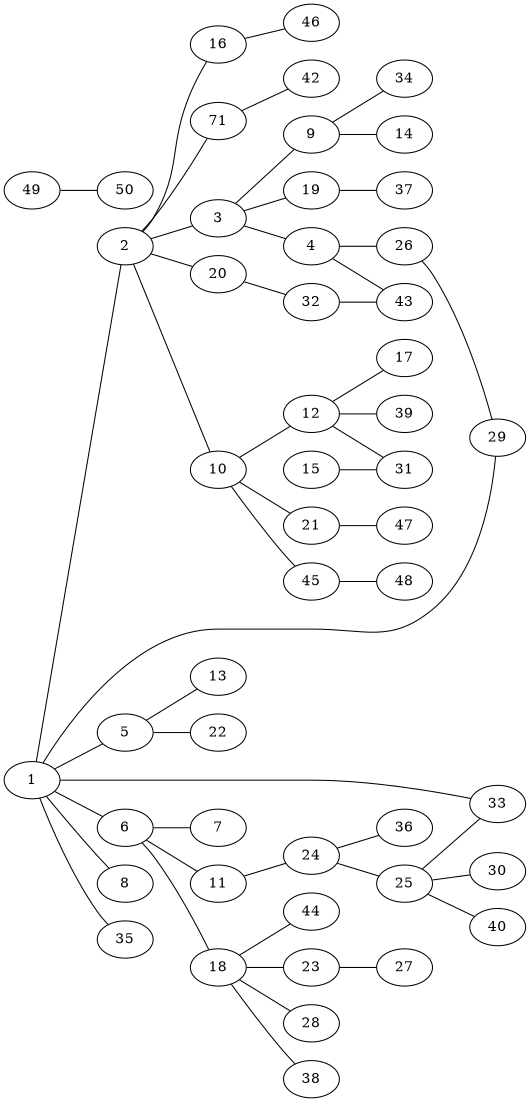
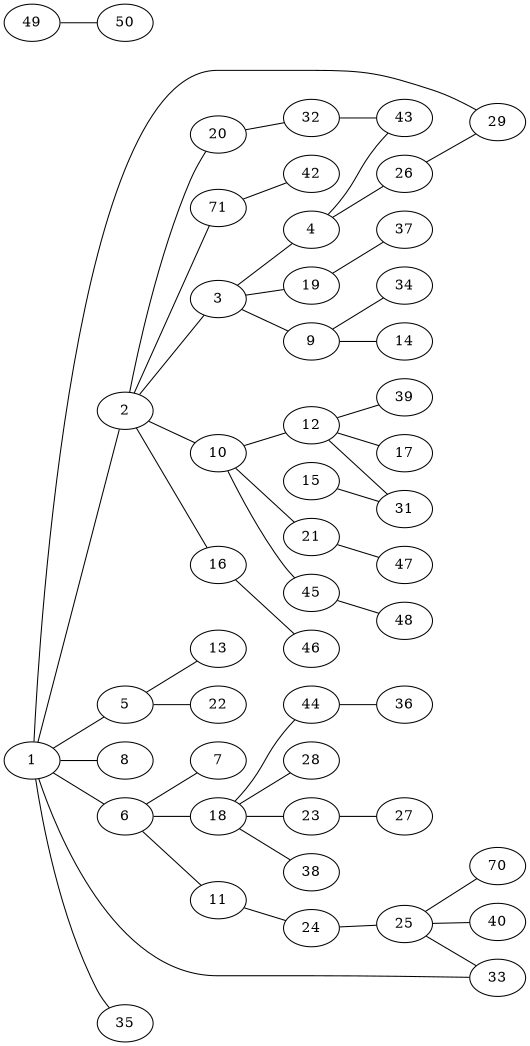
edge "36" -- "24": now "36" -- "44"
node "30": label "30" -> "70"
